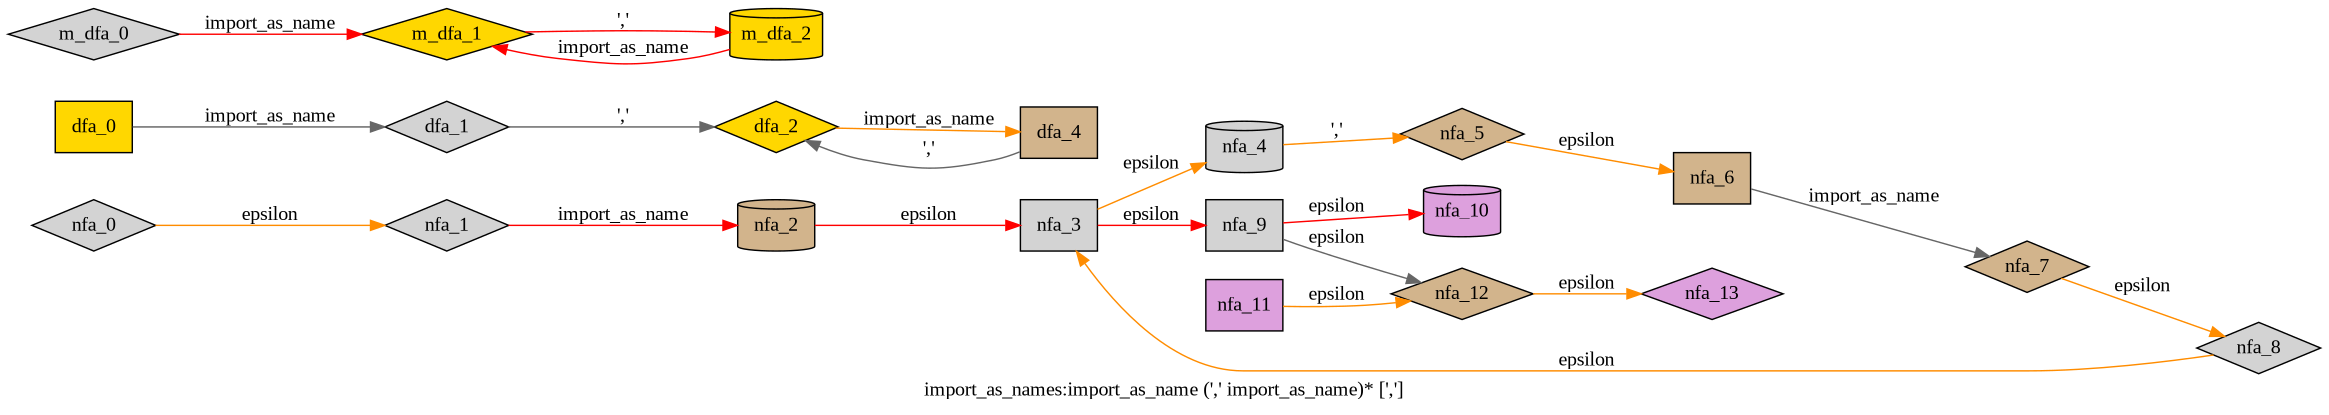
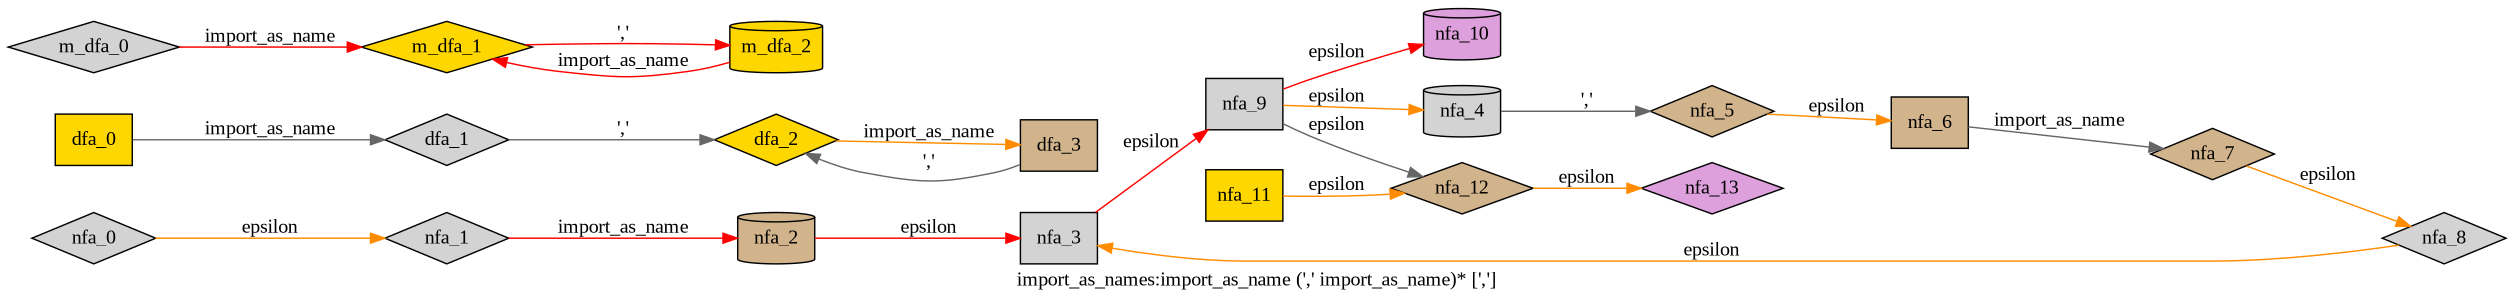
node "dfa_4": label "dfa_4" -> "dfa_3"
edge "nfa_4" -> "nfa_5": color darkorange -> gray40
edge "nfa_3" -> "nfa_4": now "nfa_9" -> "nfa_4"
node "nfa_11": fillcolor plum -> gold
